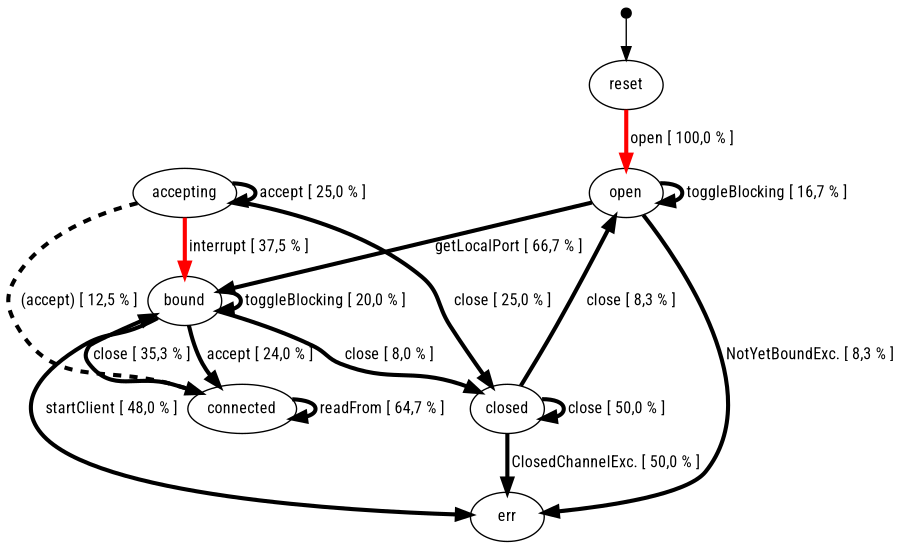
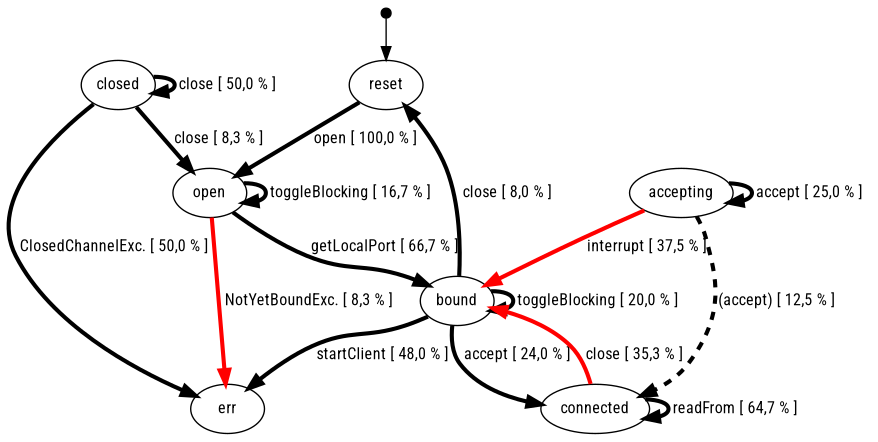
edge "reset" -> "open": color red -> black
edge "accepting" -> "closed": removed, label "close [ 25,0 % ]"
edge "connected" -> "bound": color black -> red
edge "bound" -> "closed": now "bound" -> "reset"
edge "open" -> "err": color black -> red
